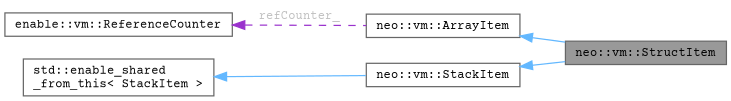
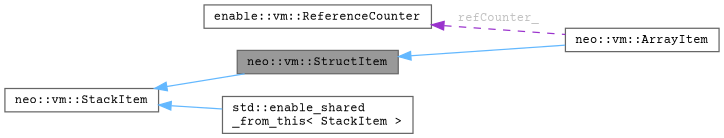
edge "neo::vm::StructItem" -> "neo::vm::ArrayItem": reversed
edge "neo::vm::StackItem" -> "std::enable_shared _from_this< StackItem >": reversed
